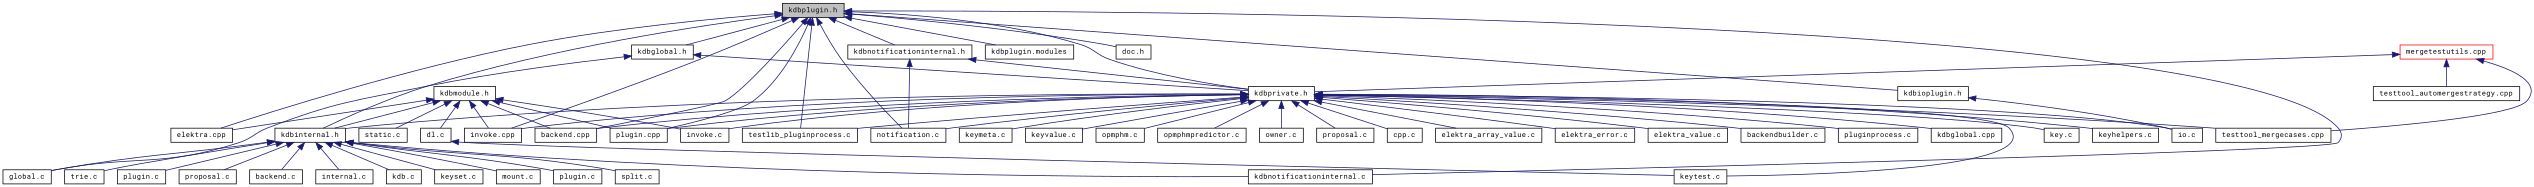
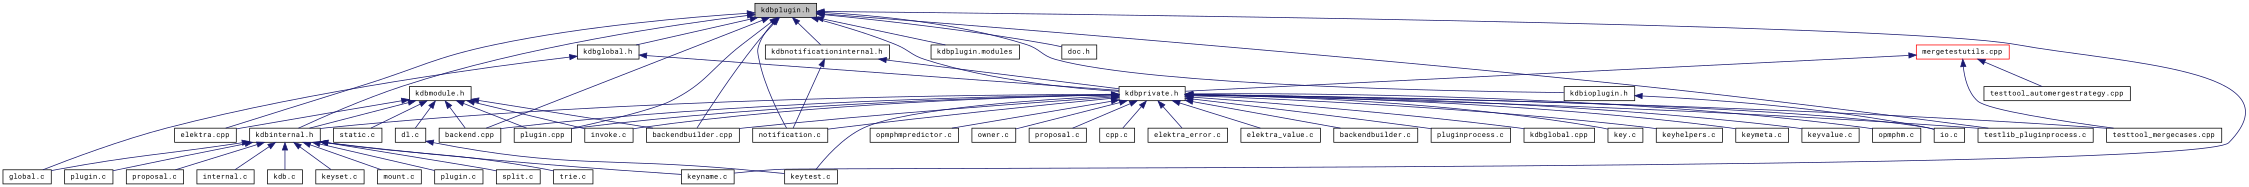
node "invoke.cpp": label "invoke.cpp" -> "backendbuilder.cpp"
node "elektra_array_value.c": removed
node "backend.c": removed
node "kdbnotificationinternal.c": label "kdbnotificationinternal.c" -> "keyname.c"
